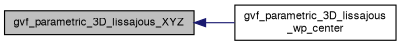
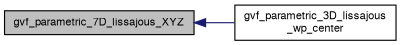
node "gvf_parametric_3D_lissajous_XYZ": label "gvf_parametric_3D_lissajous_XYZ" -> "gvf_parametric_7D_lissajous_XYZ"
